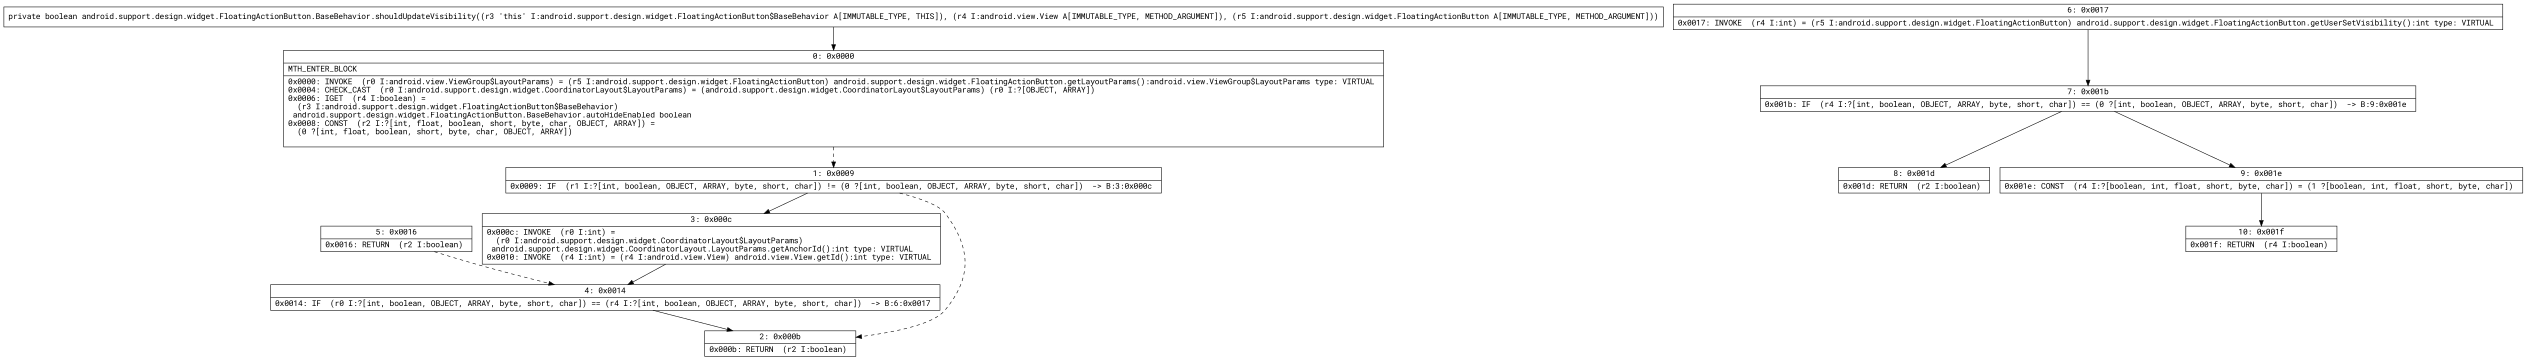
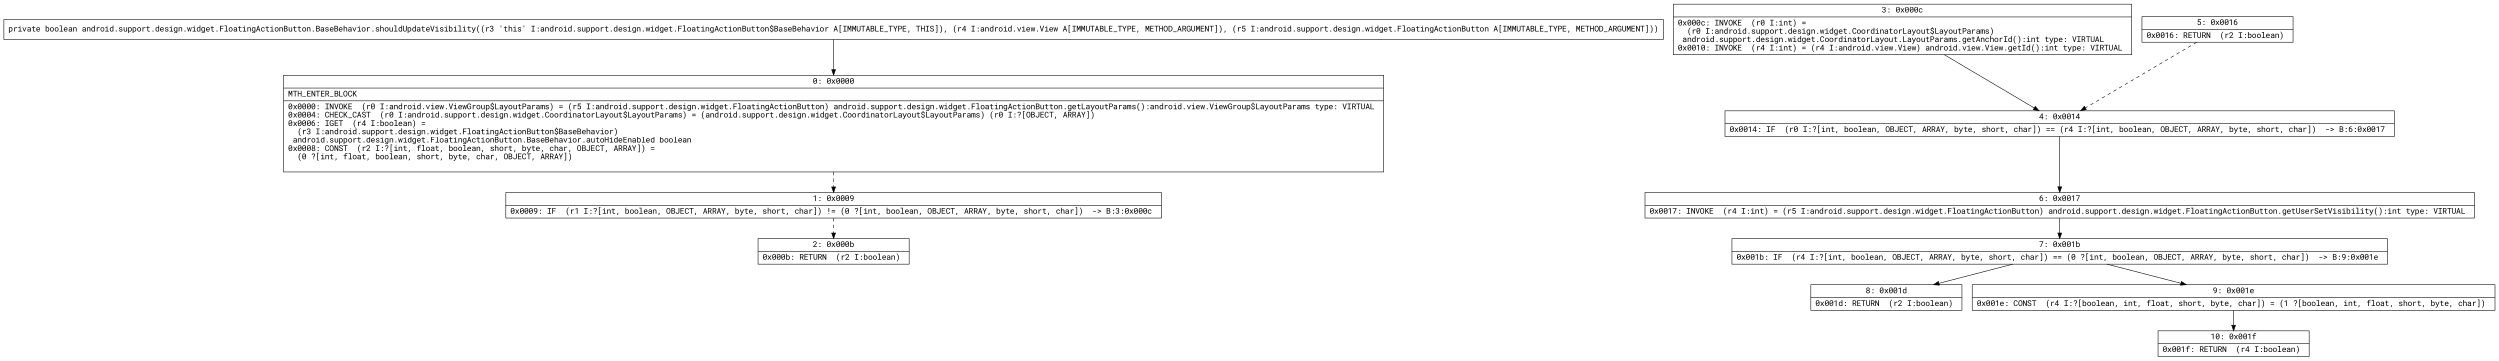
edge "1: 0x0009" -> "3: 0x000c": removed
edge "4: 0x0014" -> "2: 0x000b": now "4: 0x0014" -> "6: 0x0017"
